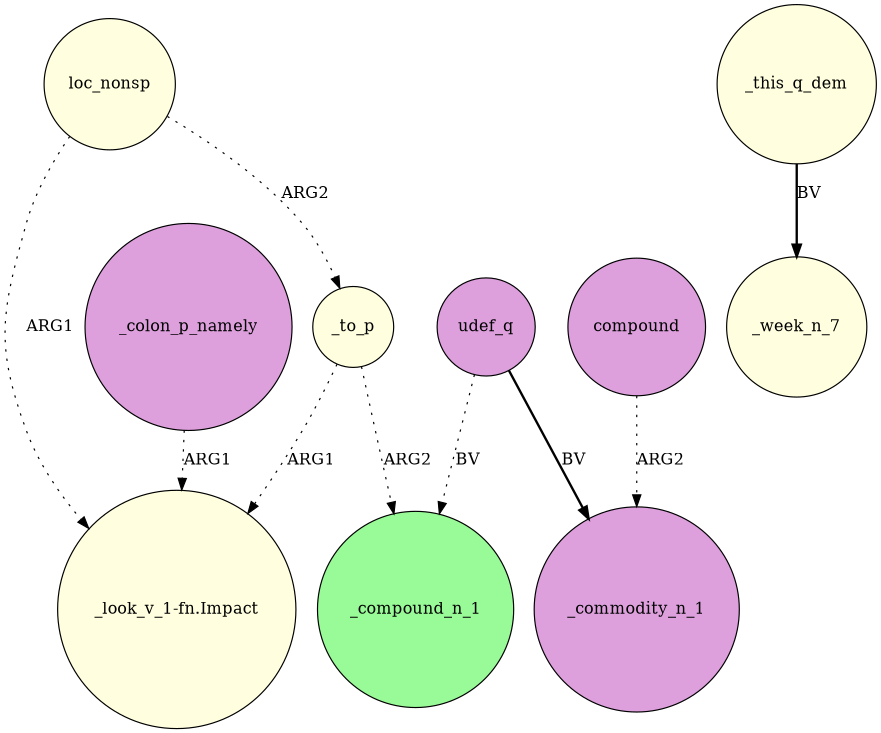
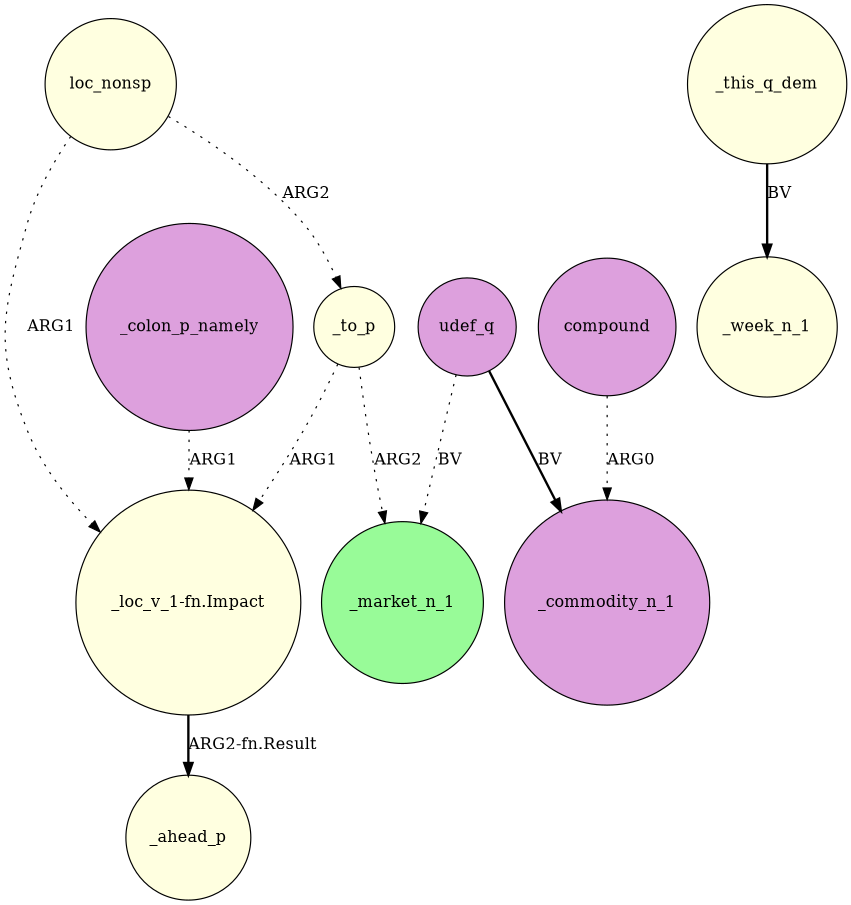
node "_week_n_7": label "_week_n_7" -> "_week_n_1"
edge "compound" -> "_commodity_n_1": label "ARG2" -> "ARG0"
node "_look_v_1-fn.Impact": label "_look_v_1-fn.Impact" -> "_loc_v_1-fn.Impact"
node "_compound_n_1": label "_compound_n_1" -> "_market_n_1"
node "_ahead_p": added
